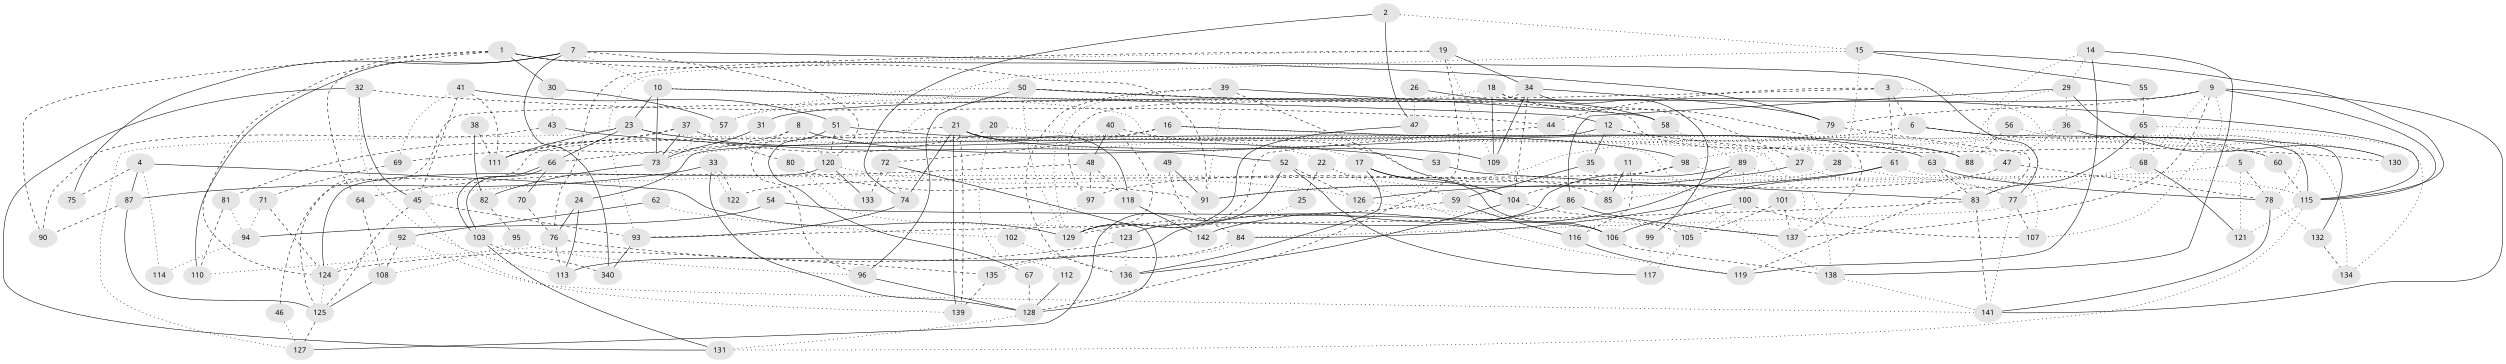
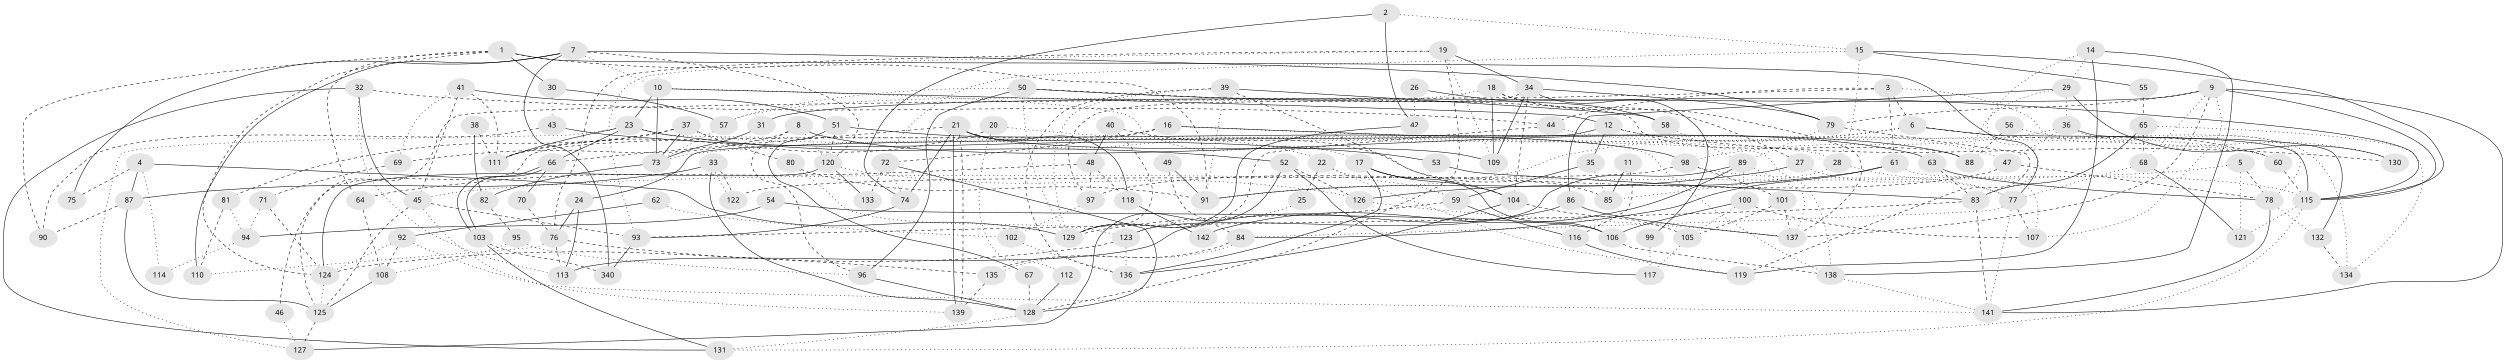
edge "98" -- "104": now "98" -- "101"
